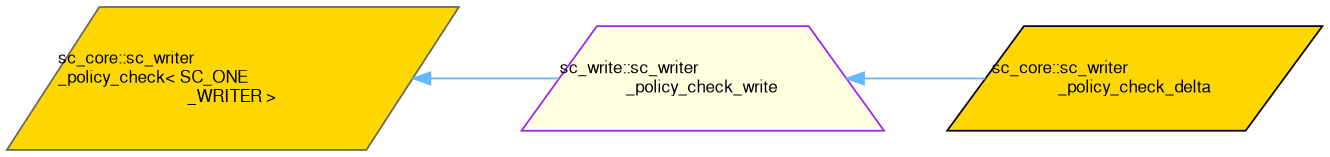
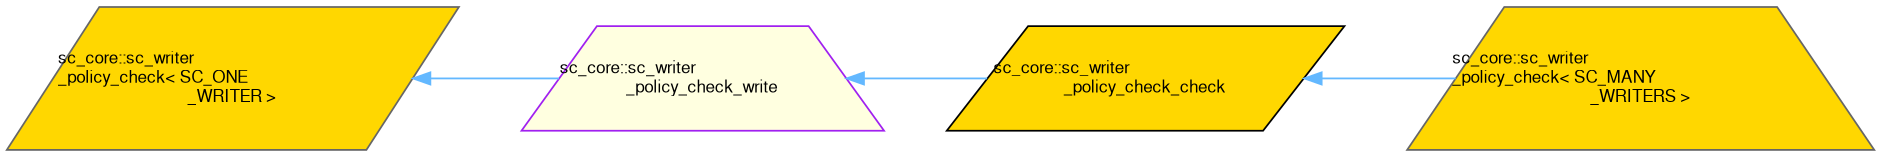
node "sc_write::sc_writer _policy_check_write": label "sc_write::sc_writer _policy_check_write" -> "sc_core::sc_writer _policy_check_write"
node "sc_core::sc_writer _policy_check_delta": label "sc_core::sc_writer _policy_check_delta" -> "sc_core::sc_writer _policy_check_check"
node "sc_core::sc_writer _policy_check< SC_MANY _WRITERS >": added
